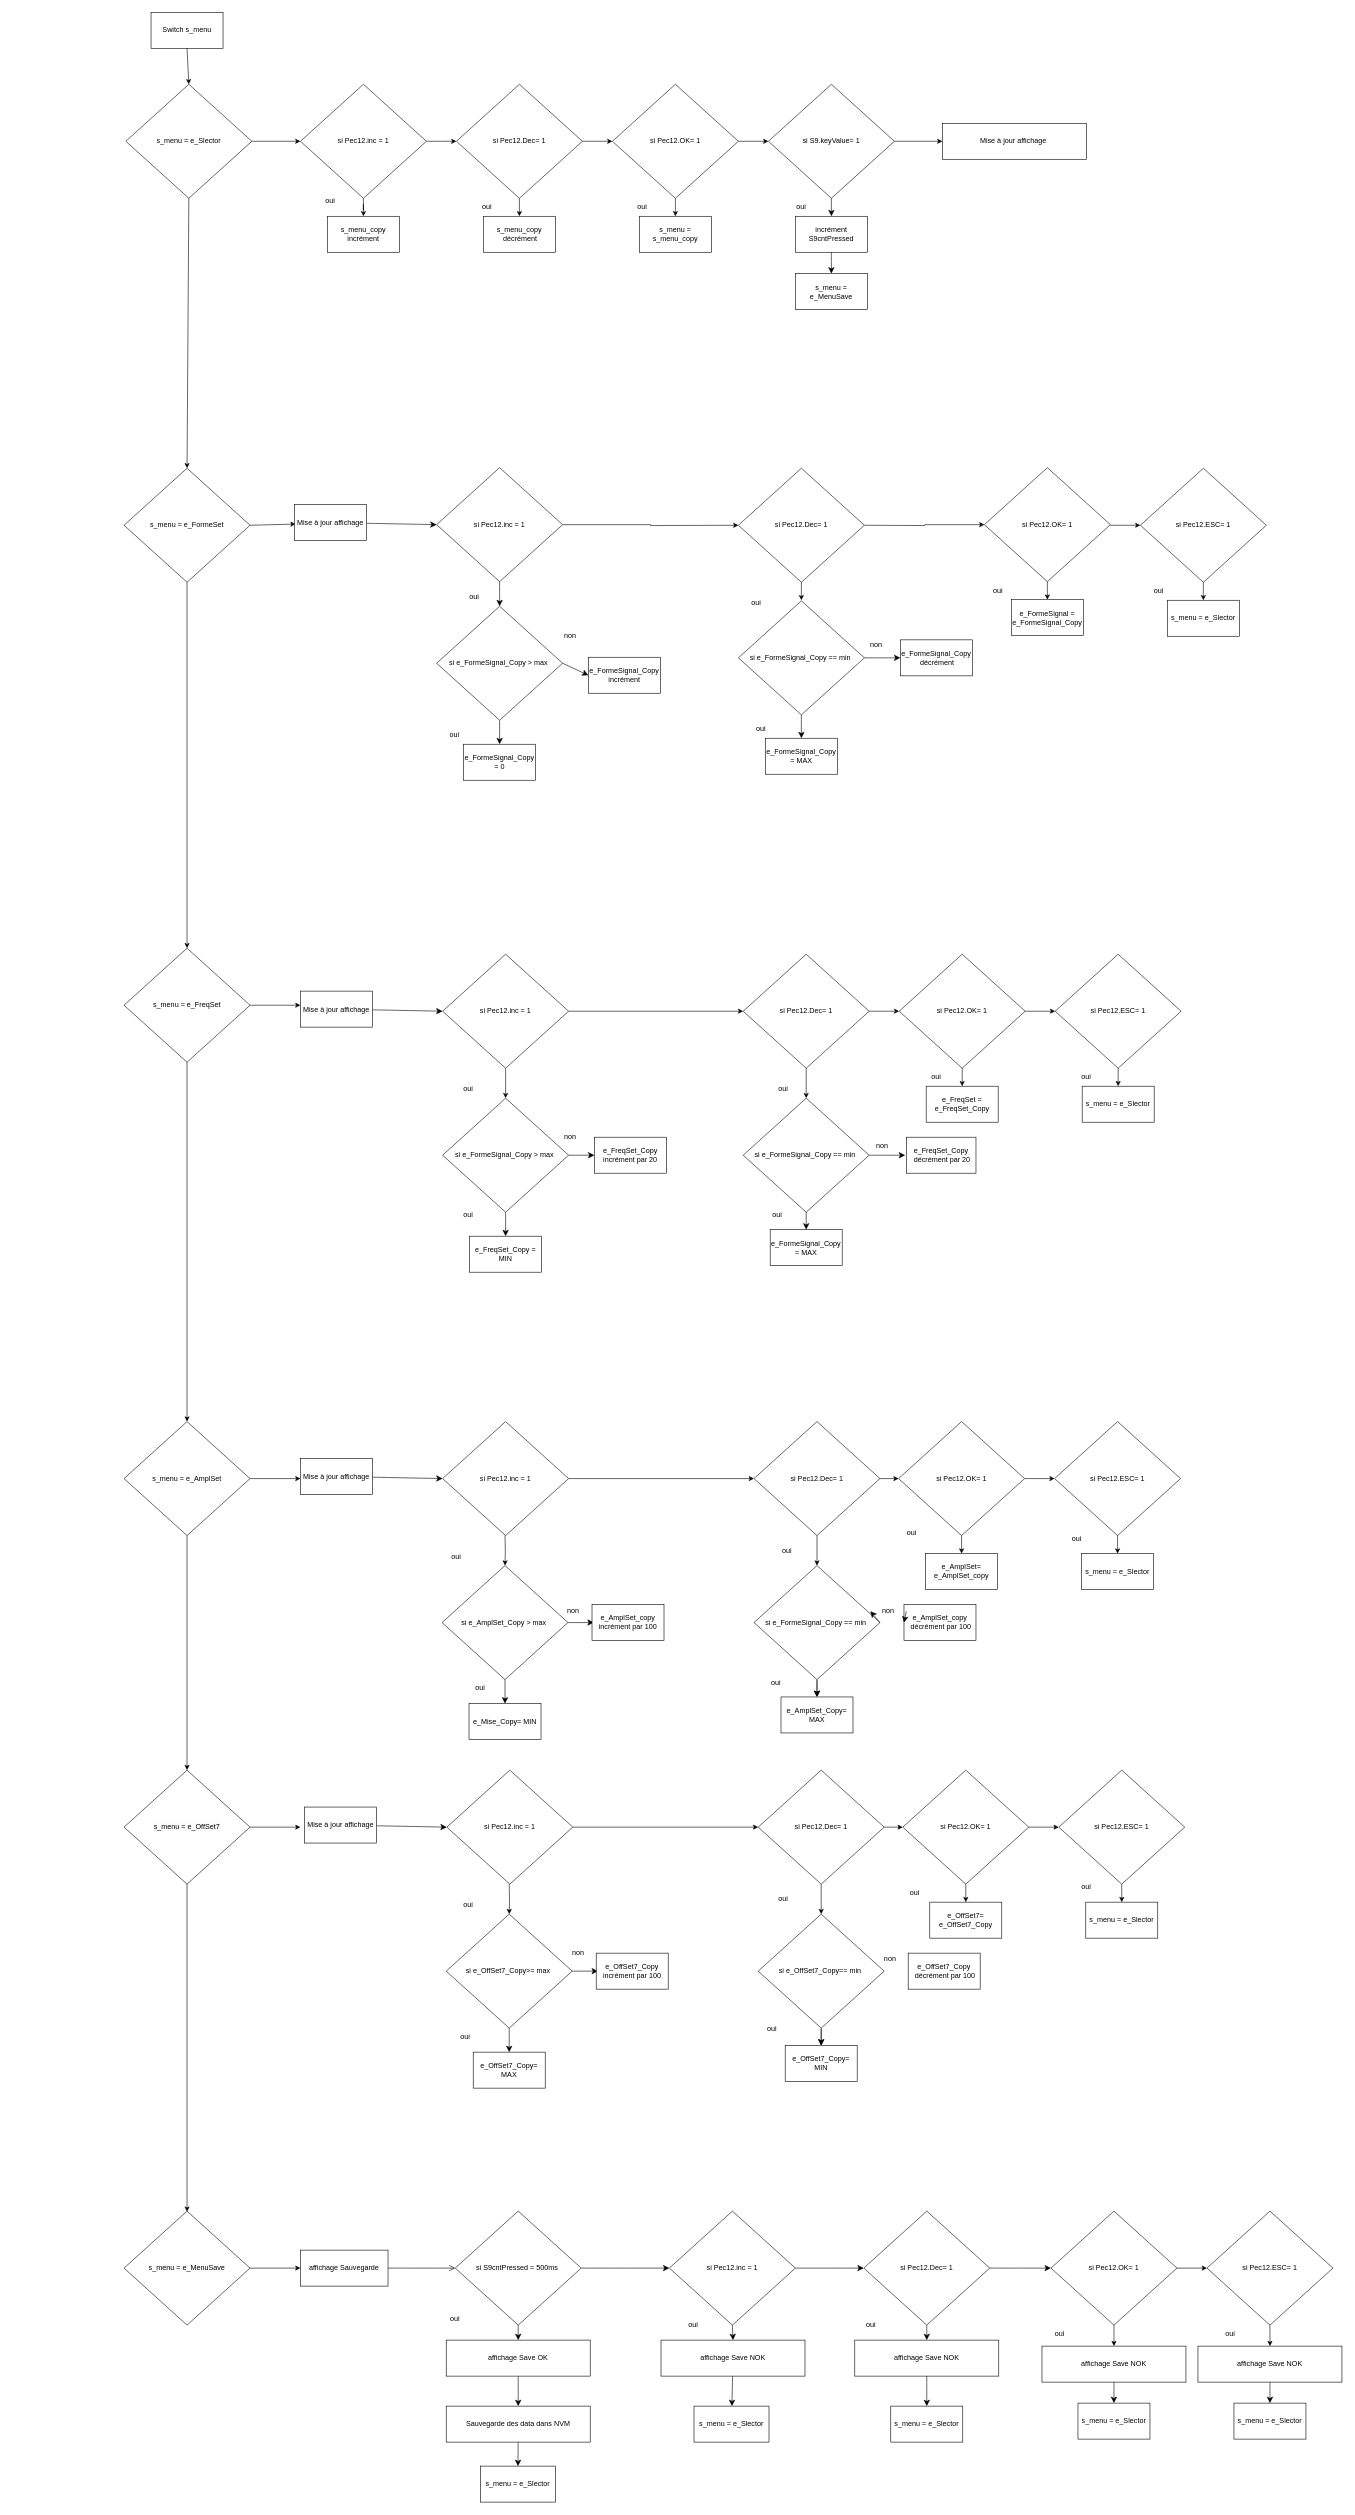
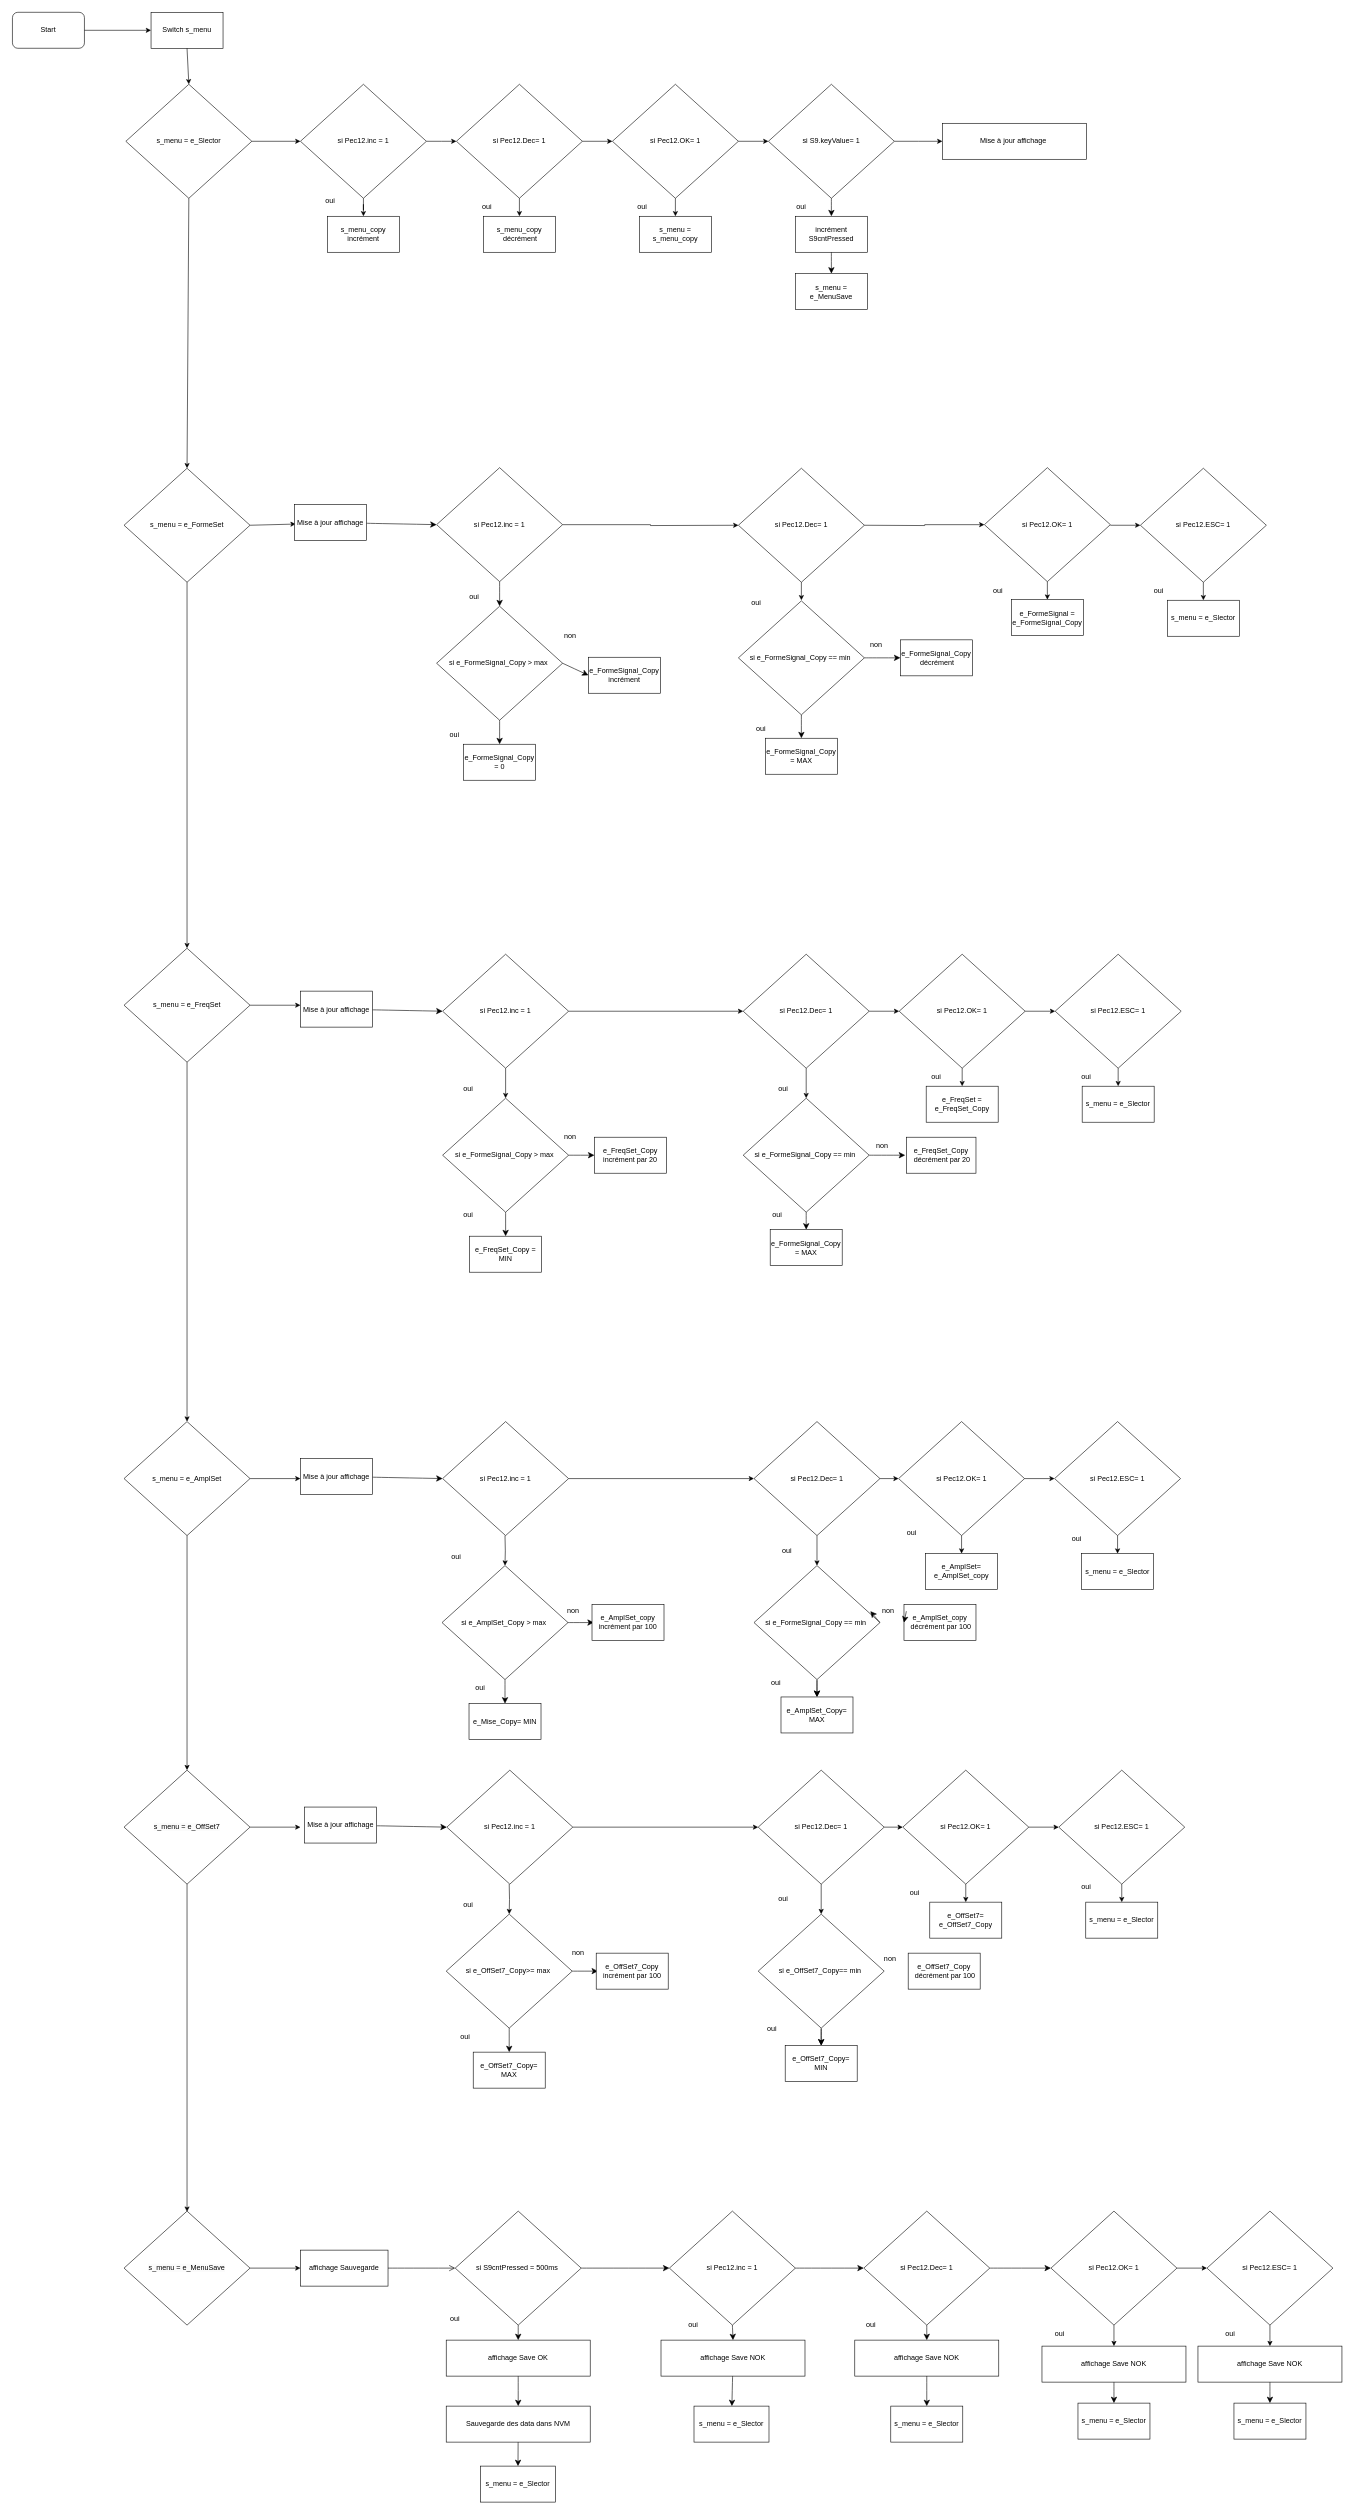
node "Start": added
edge "Start" -> "Switch s_menu": added
